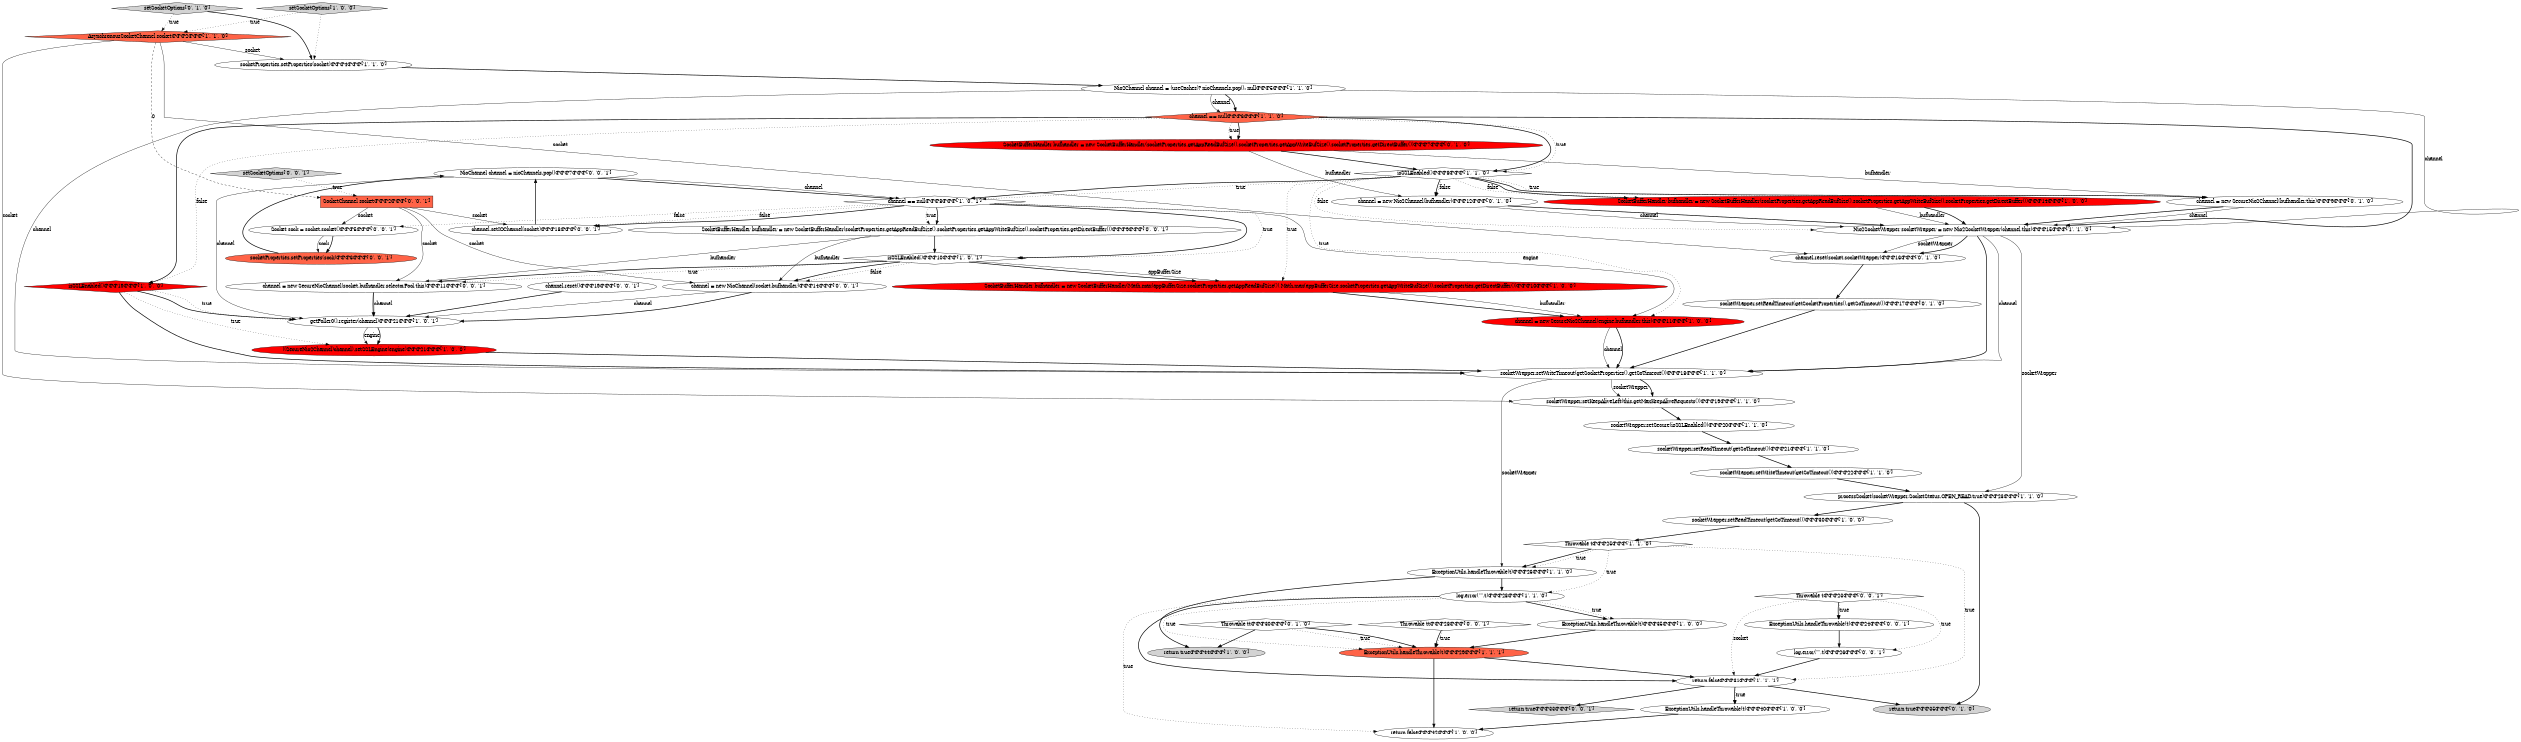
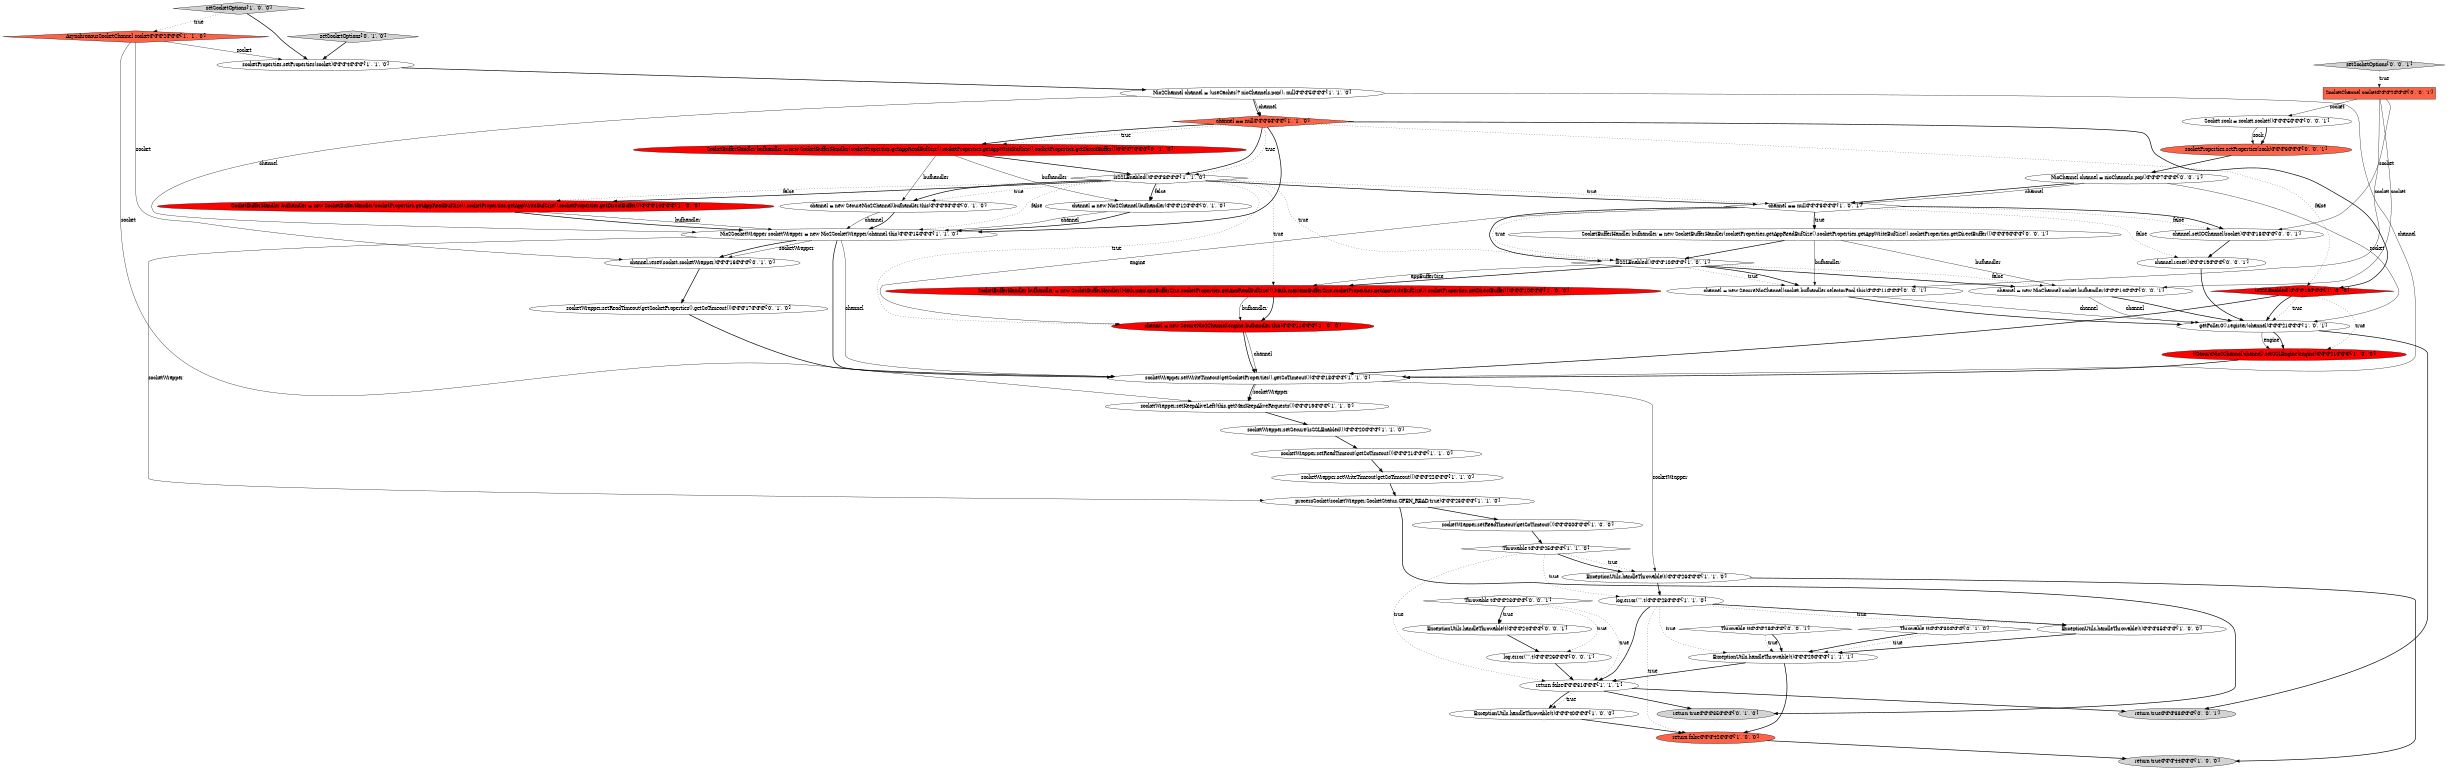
edge "setSocketOptions['0', '1', '0']" -> "AsynchronousSocketChannel socket@@@2@@@['1', '1', '0']": removed, label "true"
edge "setSocketOptions['1', '0', '0']" -> "socketProperties.setProperties(socket)@@@4@@@['1', '1', '0']": style dotted -> bold
edge "AsynchronousSocketChannel socket@@@2@@@['1', '1', '0']" -> "SocketChannel socket@@@2@@@['0', '0', '1']": removed, label "0"
edge "channel.setIOChannel(socket)@@@18@@@['0', '0', '1']" -> "NioChannel channel = nioChannels.pop()@@@7@@@['0', '0', '1']": now "channel.setIOChannel(socket)@@@18@@@['0', '0', '1']" -> "channel.reset()@@@19@@@['0', '0', '1']"
edge "channel == null@@@8@@@['1', '0', '1']" -> "Socket sock = socket.socket()@@@5@@@['0', '0', '1']": now "channel == null@@@8@@@['1', '0', '1']" -> "channel.reset()@@@19@@@['0', '0', '1']"
edge "NioChannel channel = nioChannels.pop()@@@7@@@['0', '0', '1']" -> "getPoller0().register(channel)@@@21@@@['1', '0', '1']": label "channel" -> "socket"
edge "isSSLEnabled()@@@8@@@['1', '1', '0']" -> "isSSLEnabled()@@@10@@@['1', '0', '1']": added, label "true"
edge "getPoller0().register(channel)@@@21@@@['1', '0', '1']" -> "return true@@@33@@@['0', '0', '1']": added
edge "Throwable tt@@@30@@@['0', '1', '0']" -> "return true@@@44@@@['1', '0', '0']": now "return false@@@42@@@['1', '0', '0']" -> "return true@@@44@@@['1', '0', '0']"
edge "Throwable t@@@23@@@['0', '0', '1']" -> "return false@@@31@@@['1', '1', '1']": label "socket" -> "true"
node "ExceptionUtils.handleThrowable(t)@@@29@@@['1', '1', '1']": fillcolor tomato -> white
node "return true@@@33@@@['0', '0', '1']": shape diamond -> ellipse
node "return false@@@42@@@['1', '0', '0']": fillcolor white -> tomato
